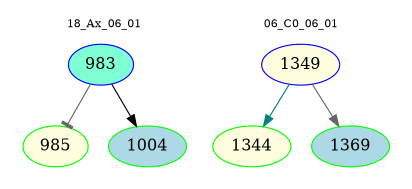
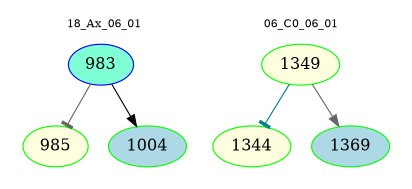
node "1349": color blue -> green
edge "1349" -> "1344": arrowhead normal -> tee
